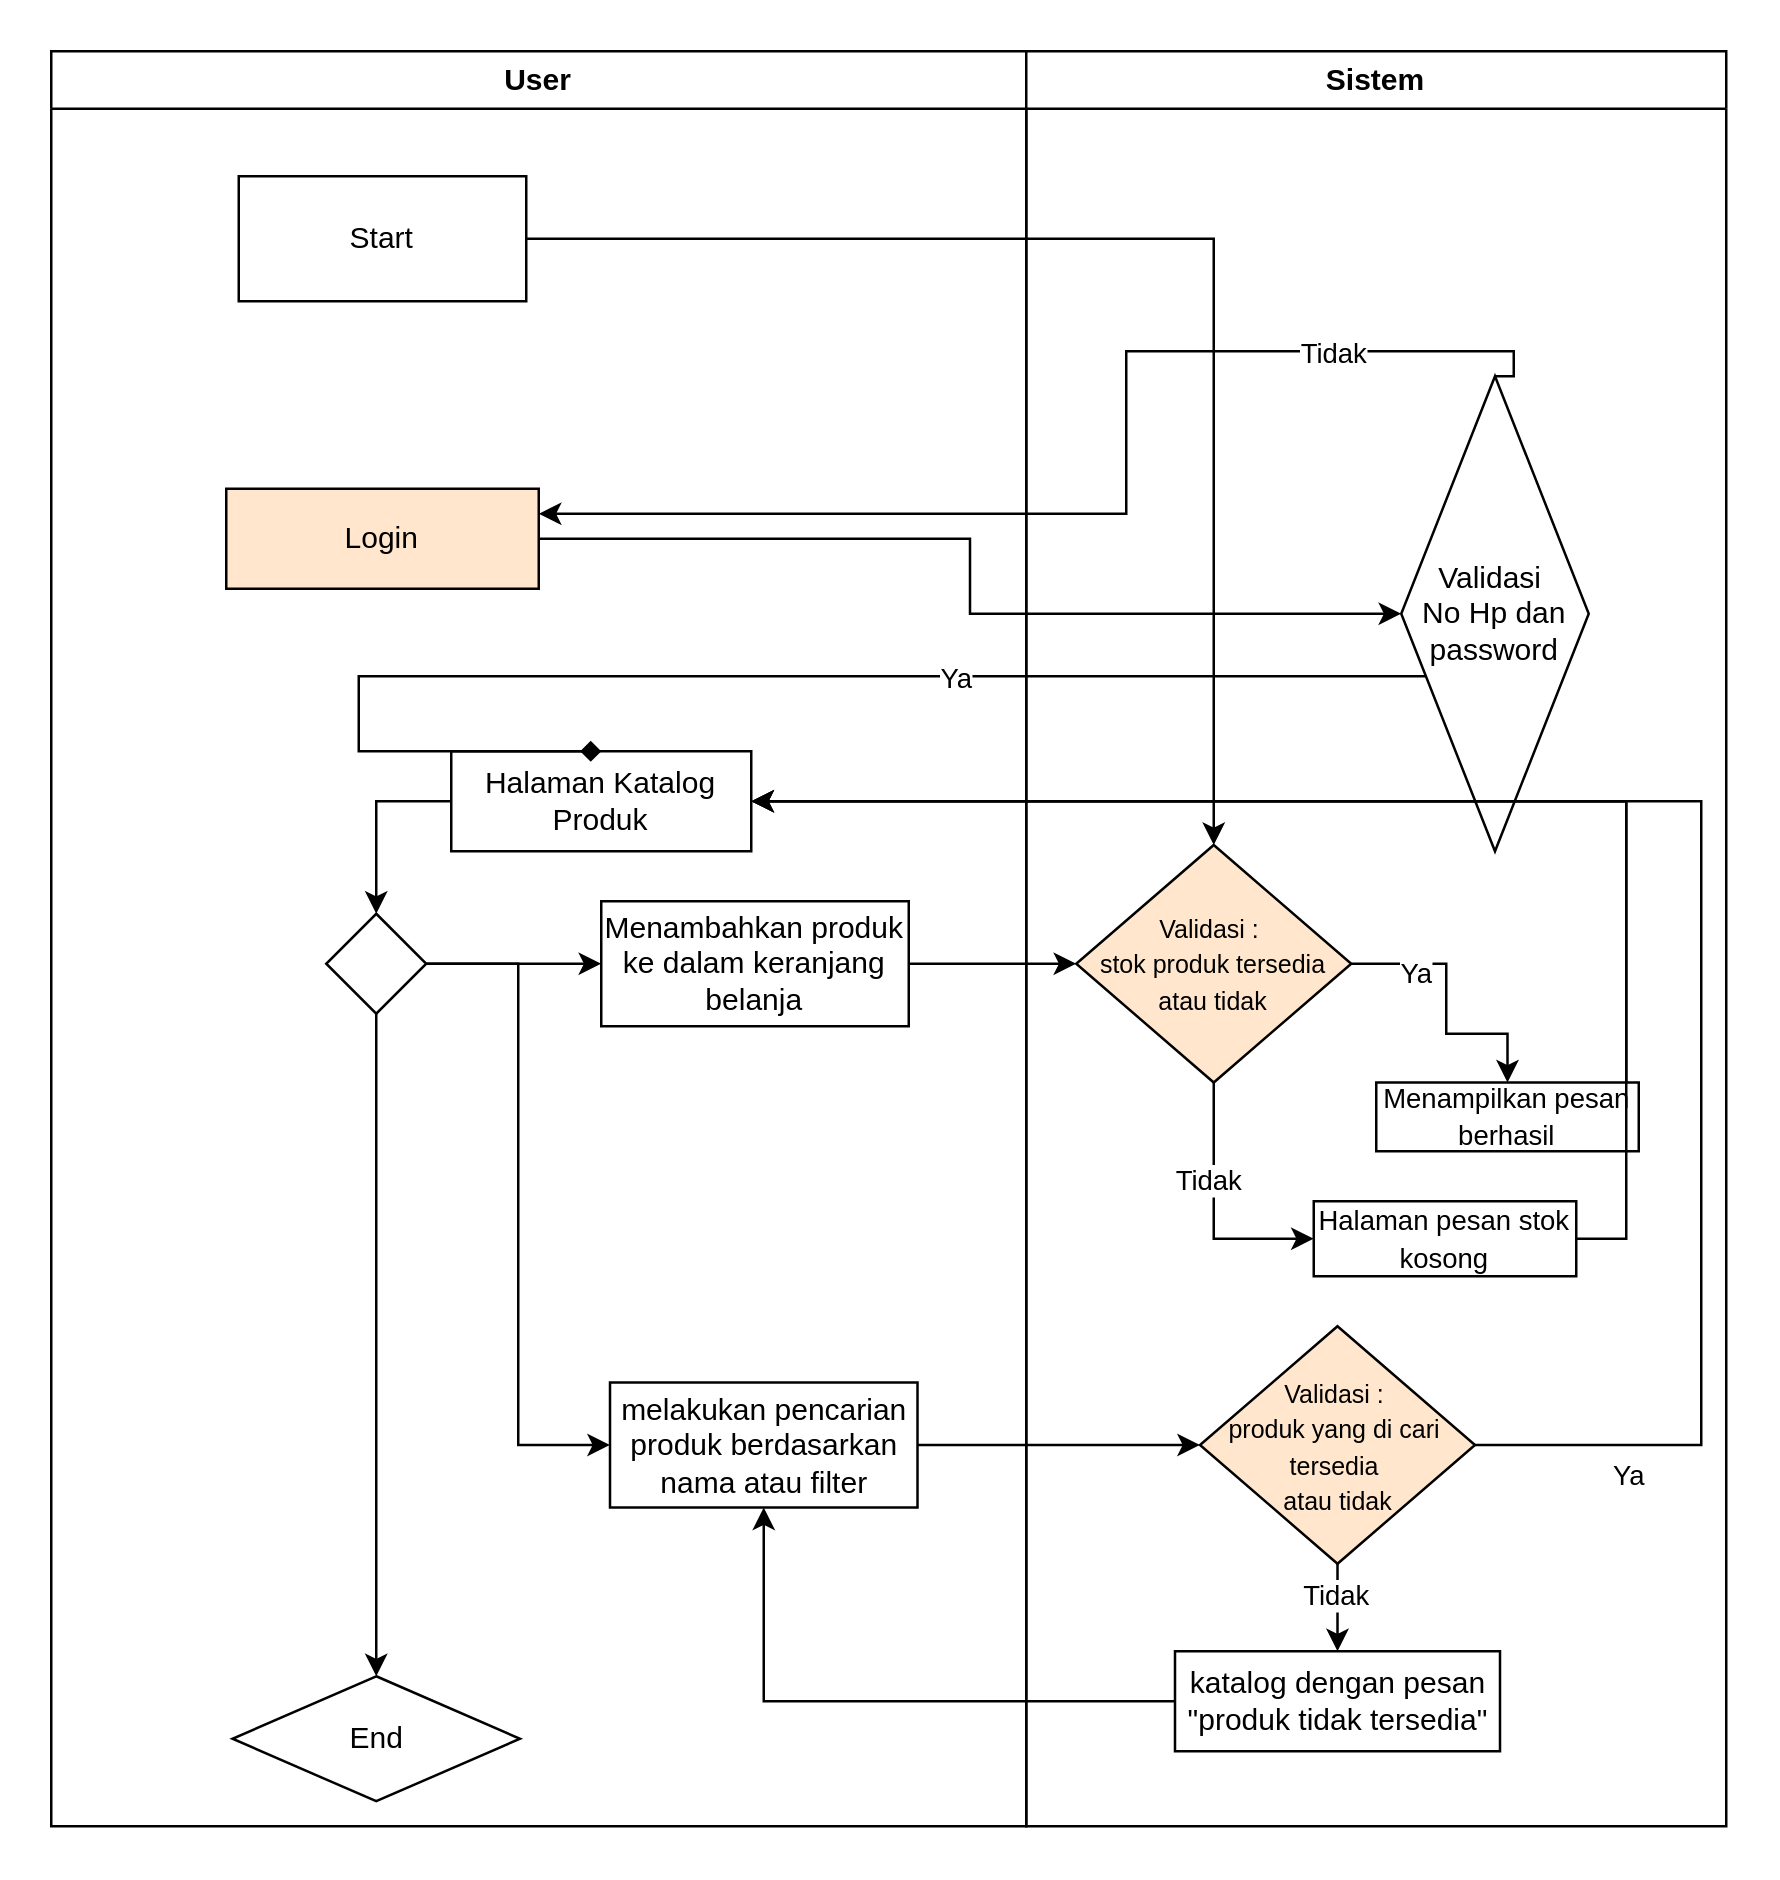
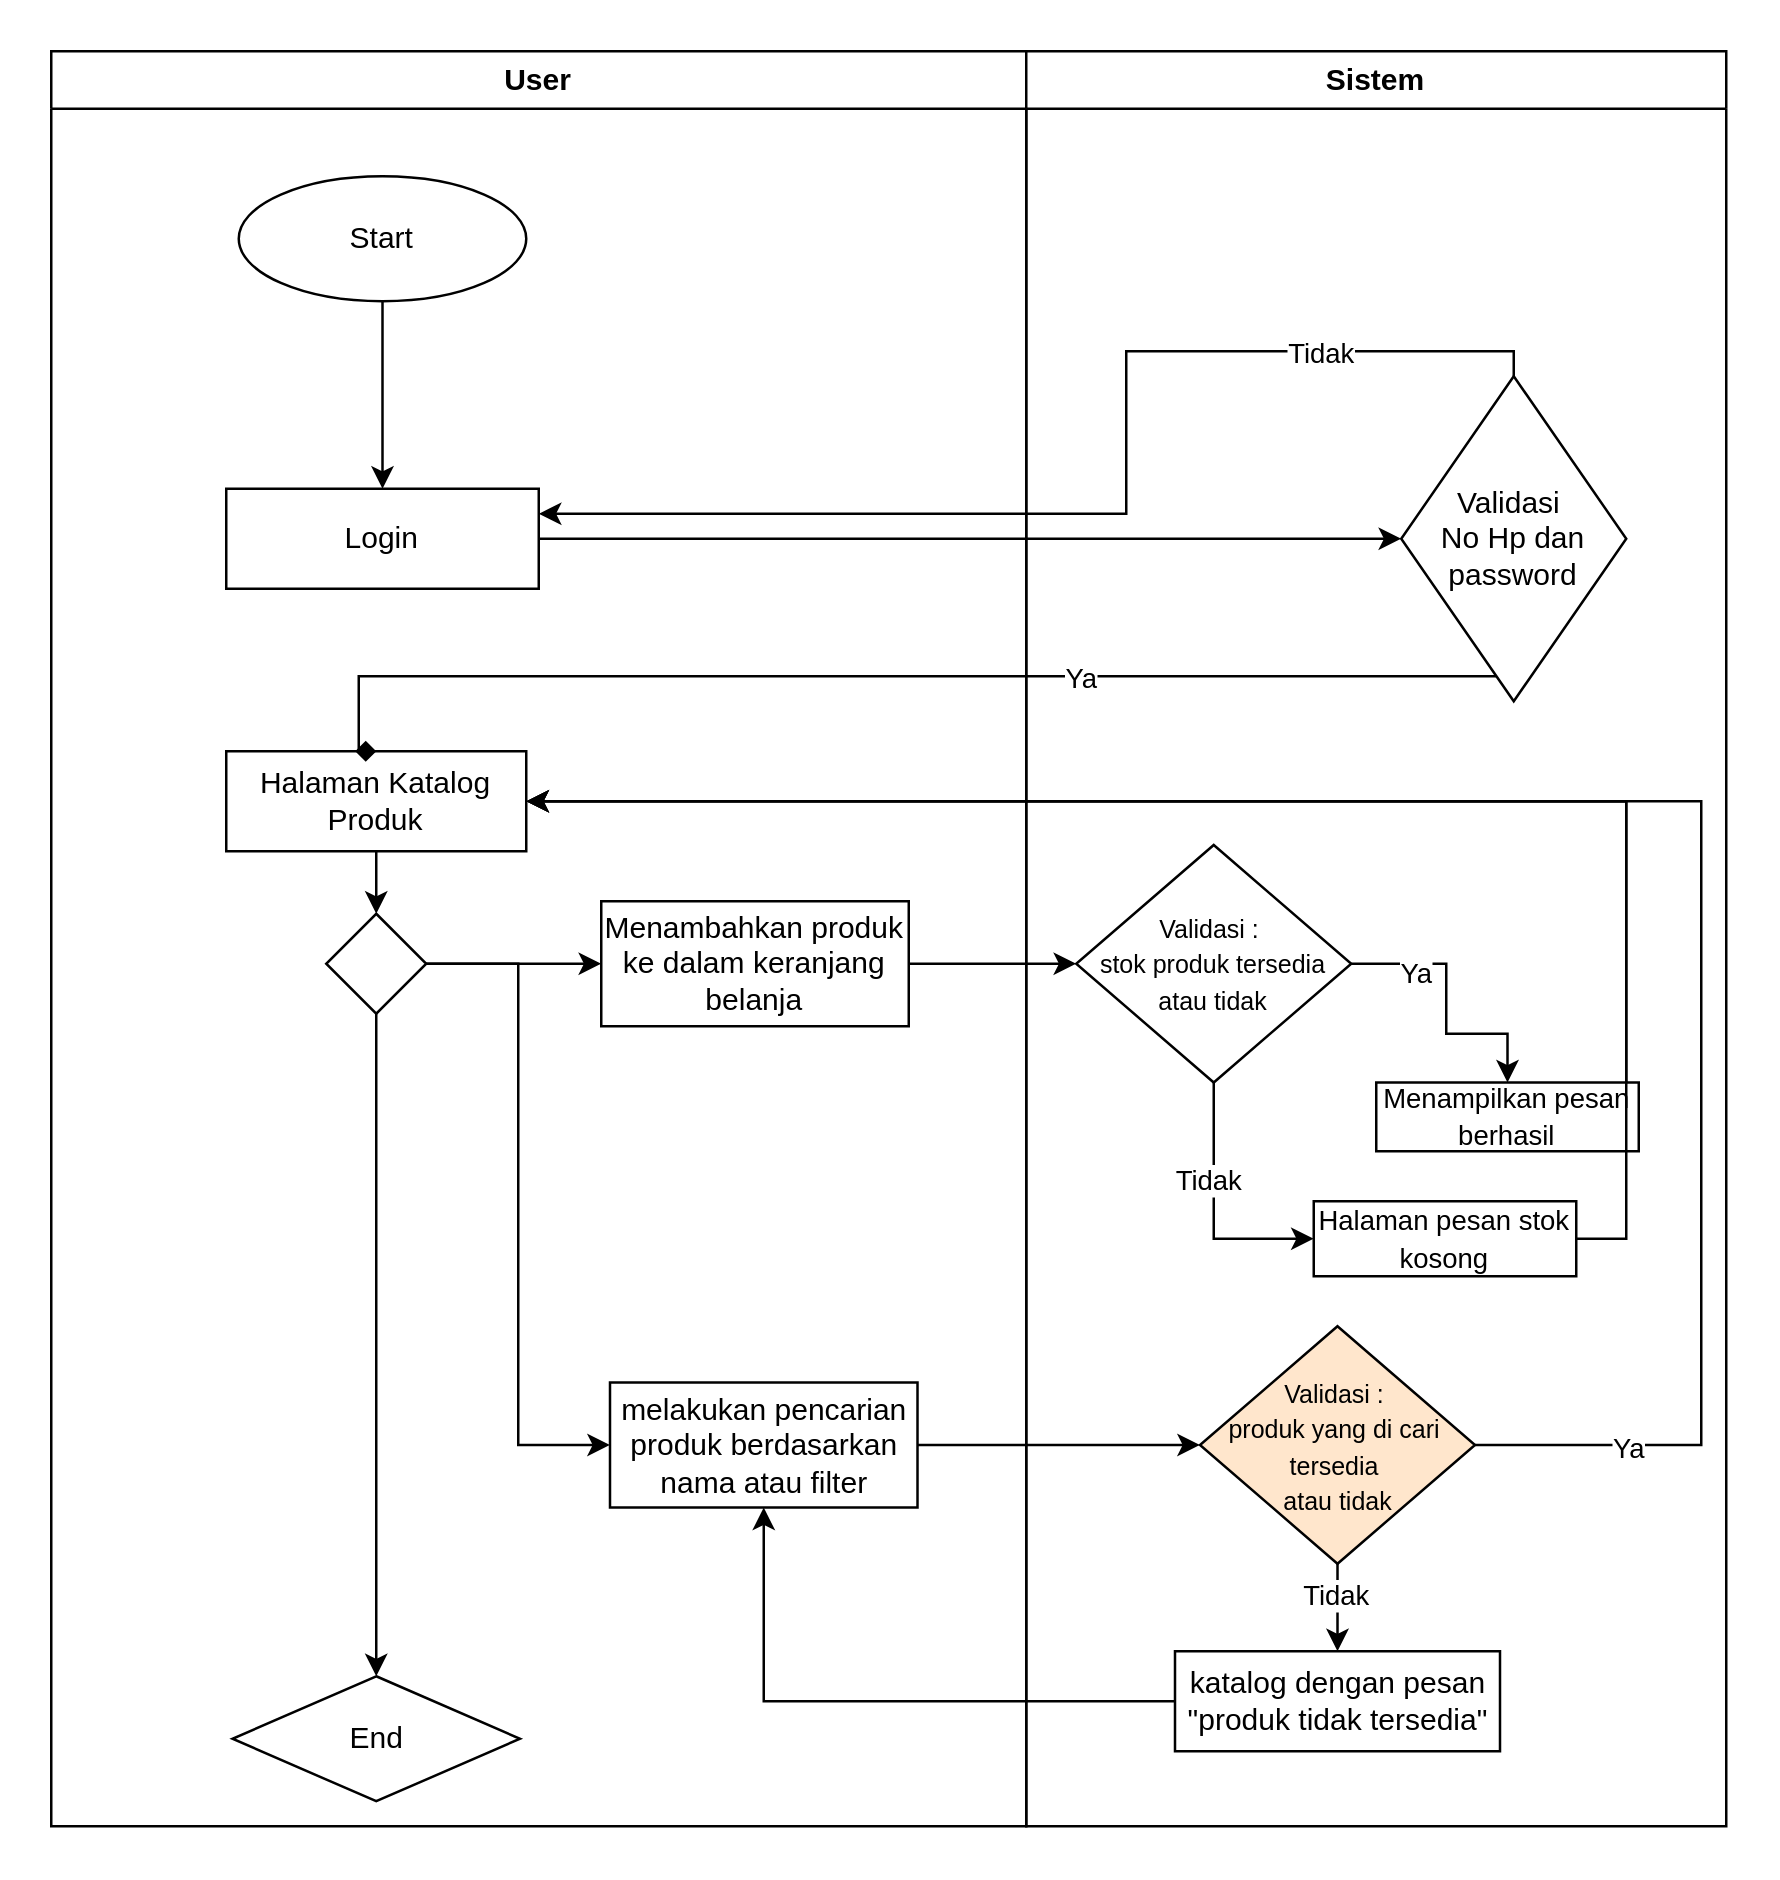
node "Start": shape rectangle -> ellipse
edge "Start" -> "Validasi : stok produk tersedia atau tidak": now "Start" -> "Login"
node "Login": fillcolor #ffe6cc -> #ffffff
node "Validasi No Hp dan password": size 188x475 -> 225x325
node "Halaman Katalog Produk": moved (601, 801) -> (376, 801)
node "Validasi : stok produk tersedia atau tidak": fillcolor #ffe6cc -> #ffffff
